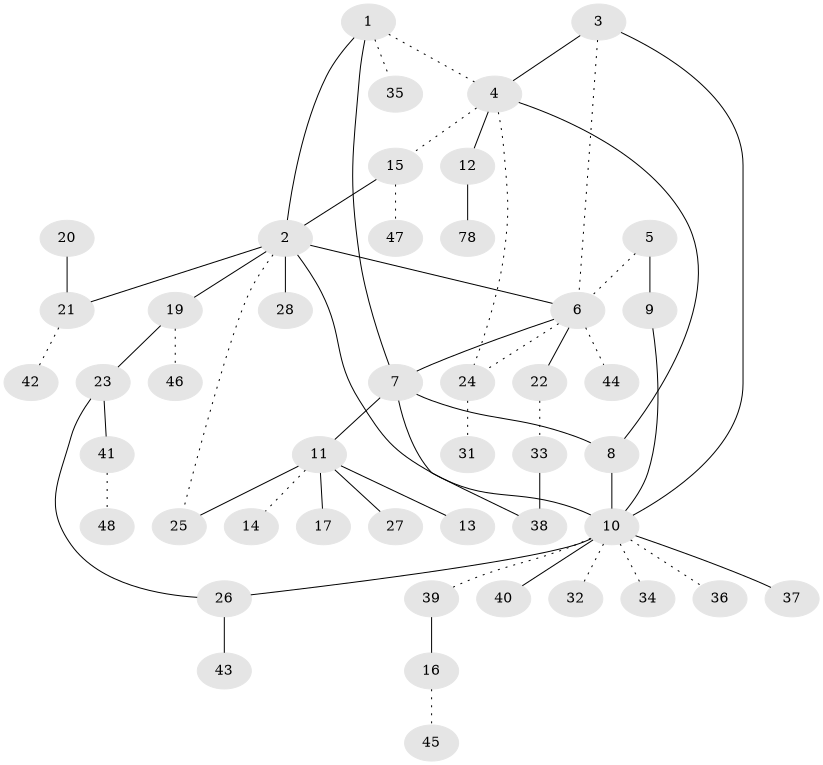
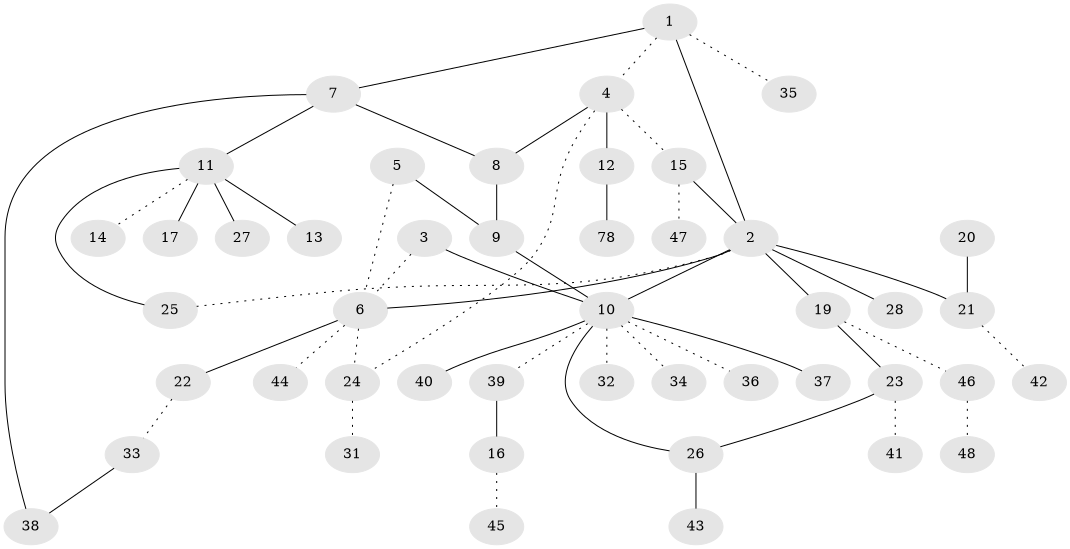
edge "3" -- "4": removed
edge "6" -- "7": removed
edge "23" -- "41": style solid -> dotted
edge "41" -- "48": now "46" -- "48"
edge "8" -- "10": now "8" -- "9"
